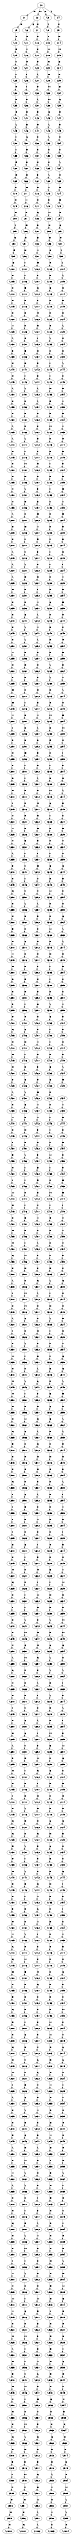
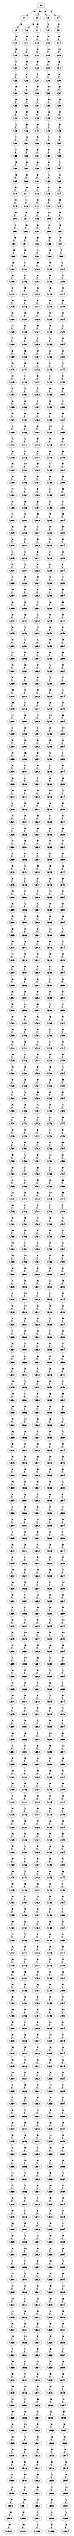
edge "S429" -> "S434": added, label "P"
